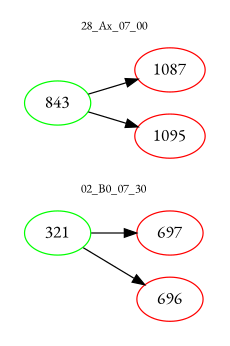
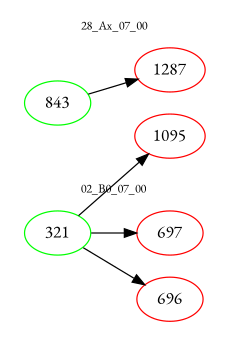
node "1087": label "1087" -> "1287"
edge "843" -> "1095": now "321" -> "1095"
cluster "02_B0_07_30": label "02_B0_07_30" -> "02_B0_07_00"
